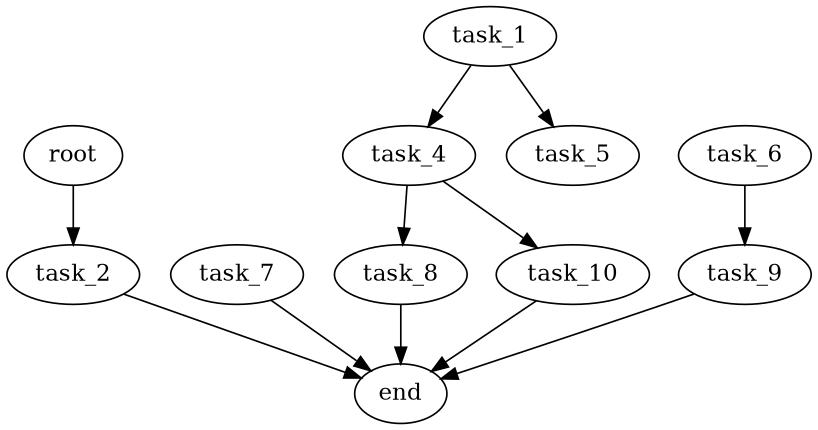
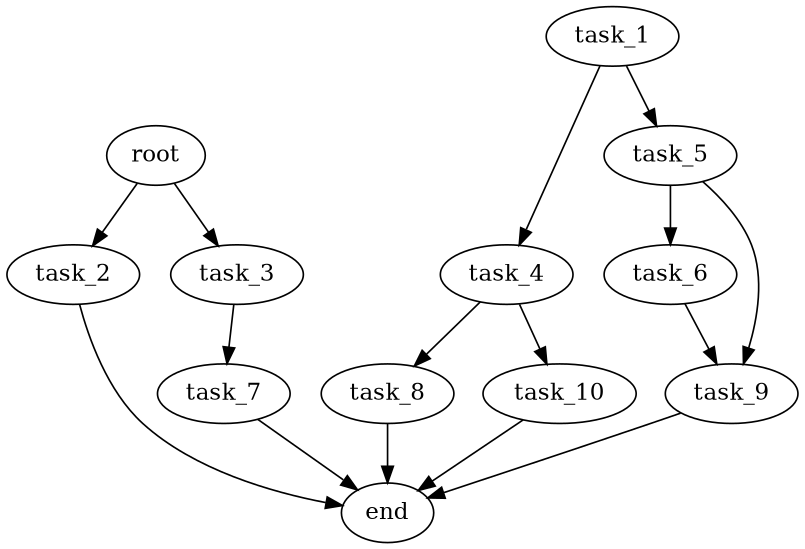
edge "task_5" -> "task_6": added
edge "task_5" -> "task_9": added
node "task_3": added
